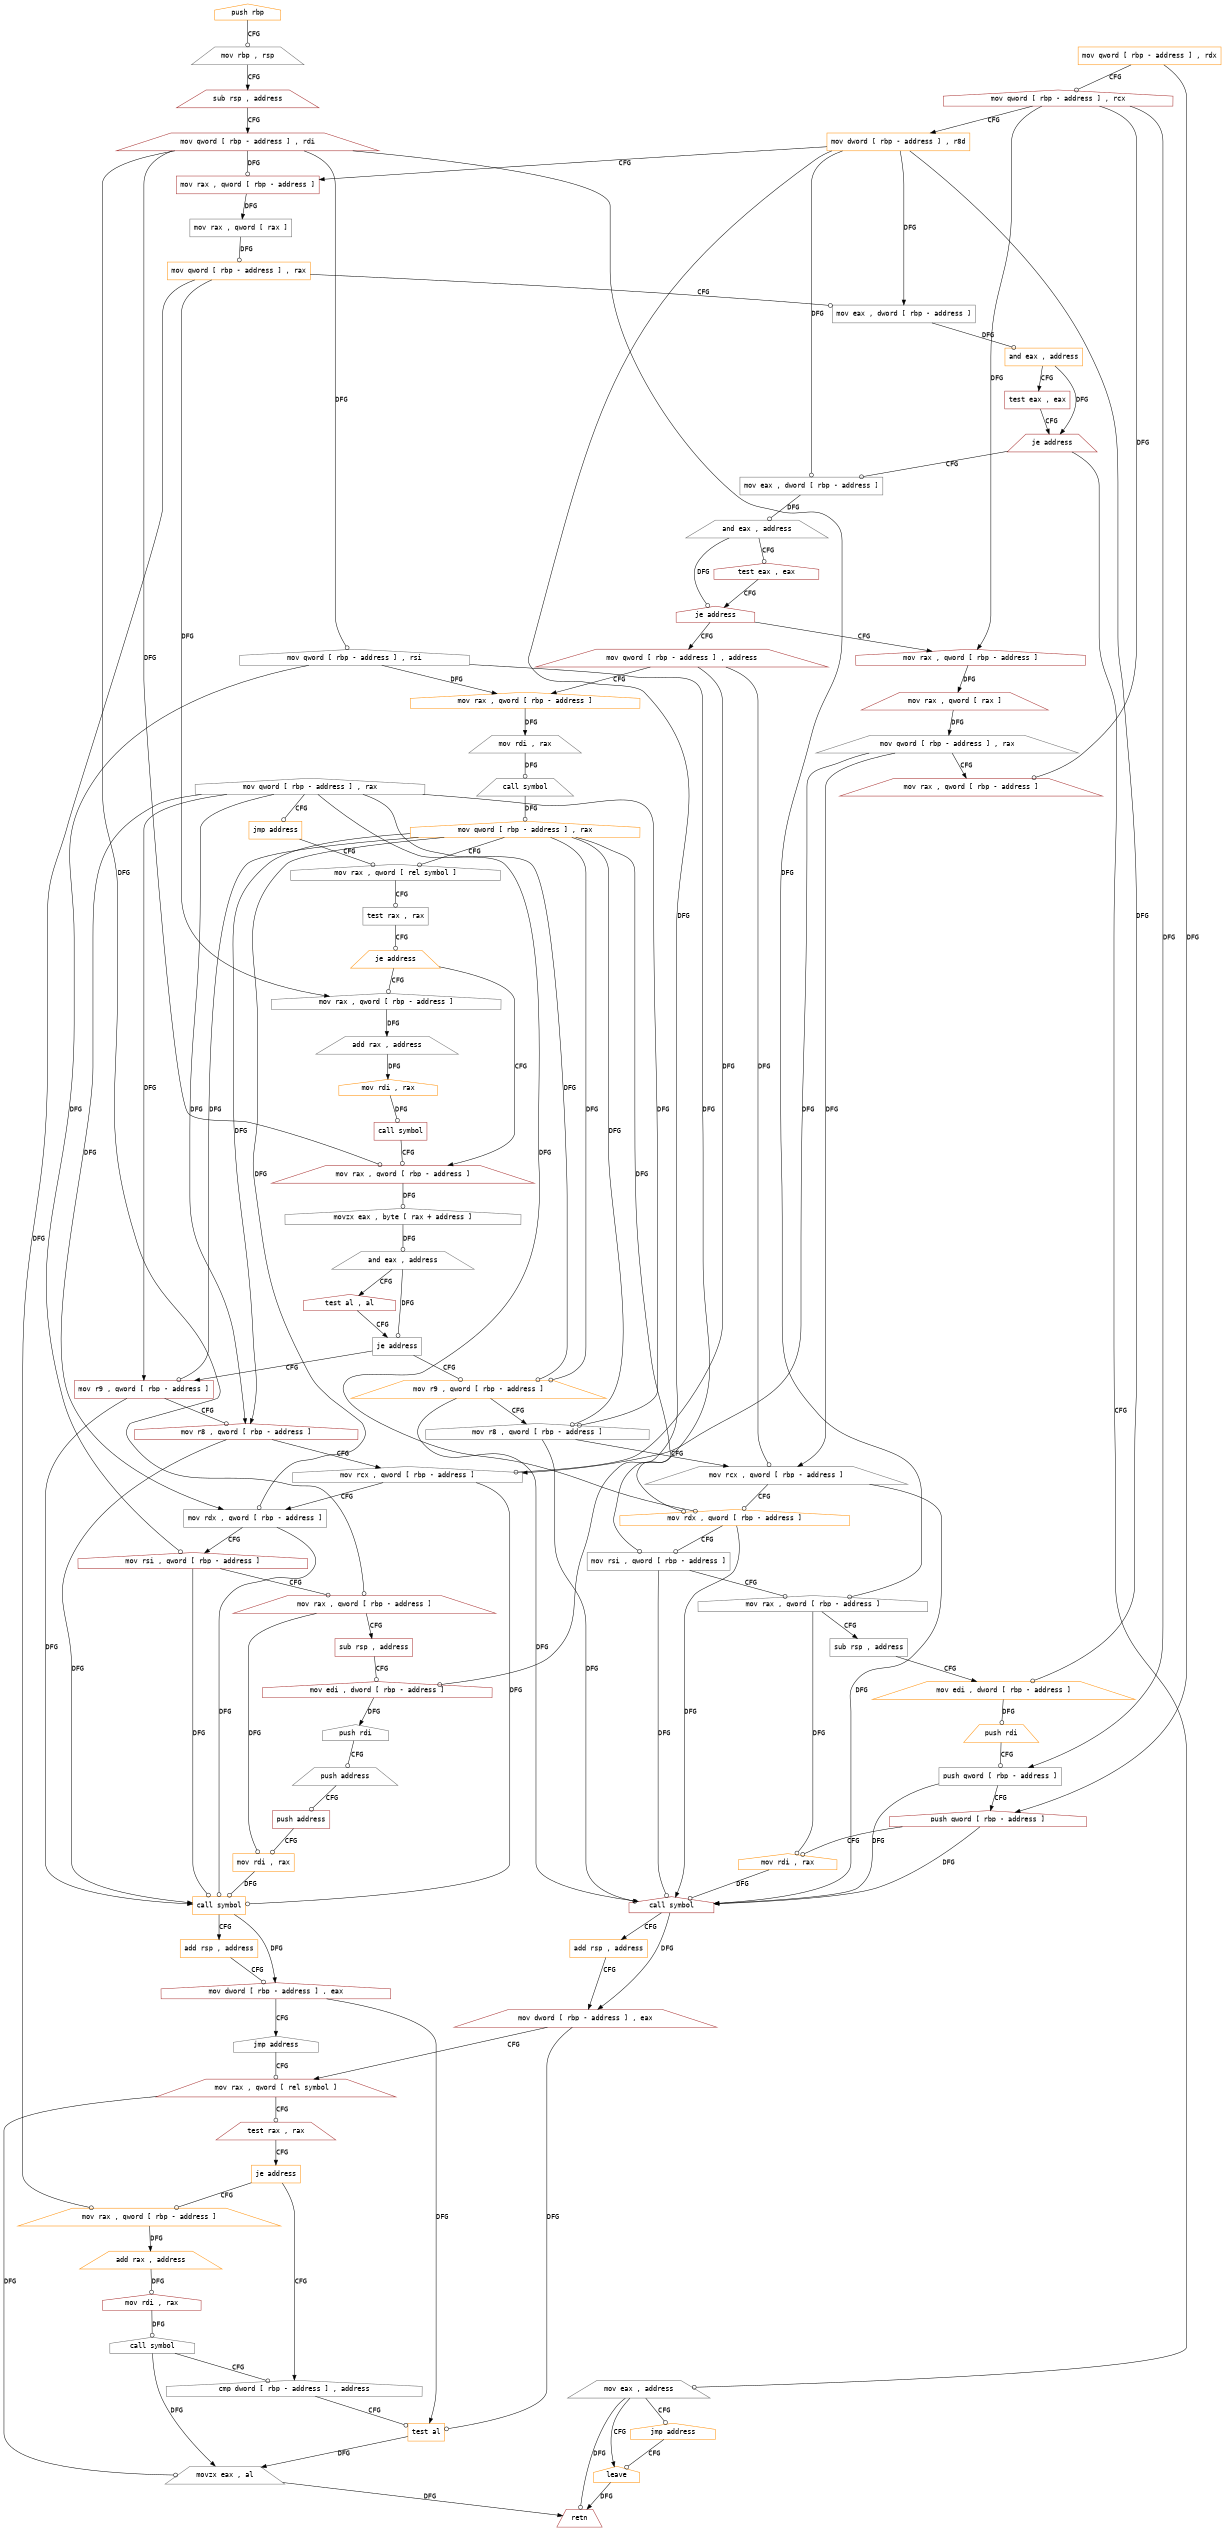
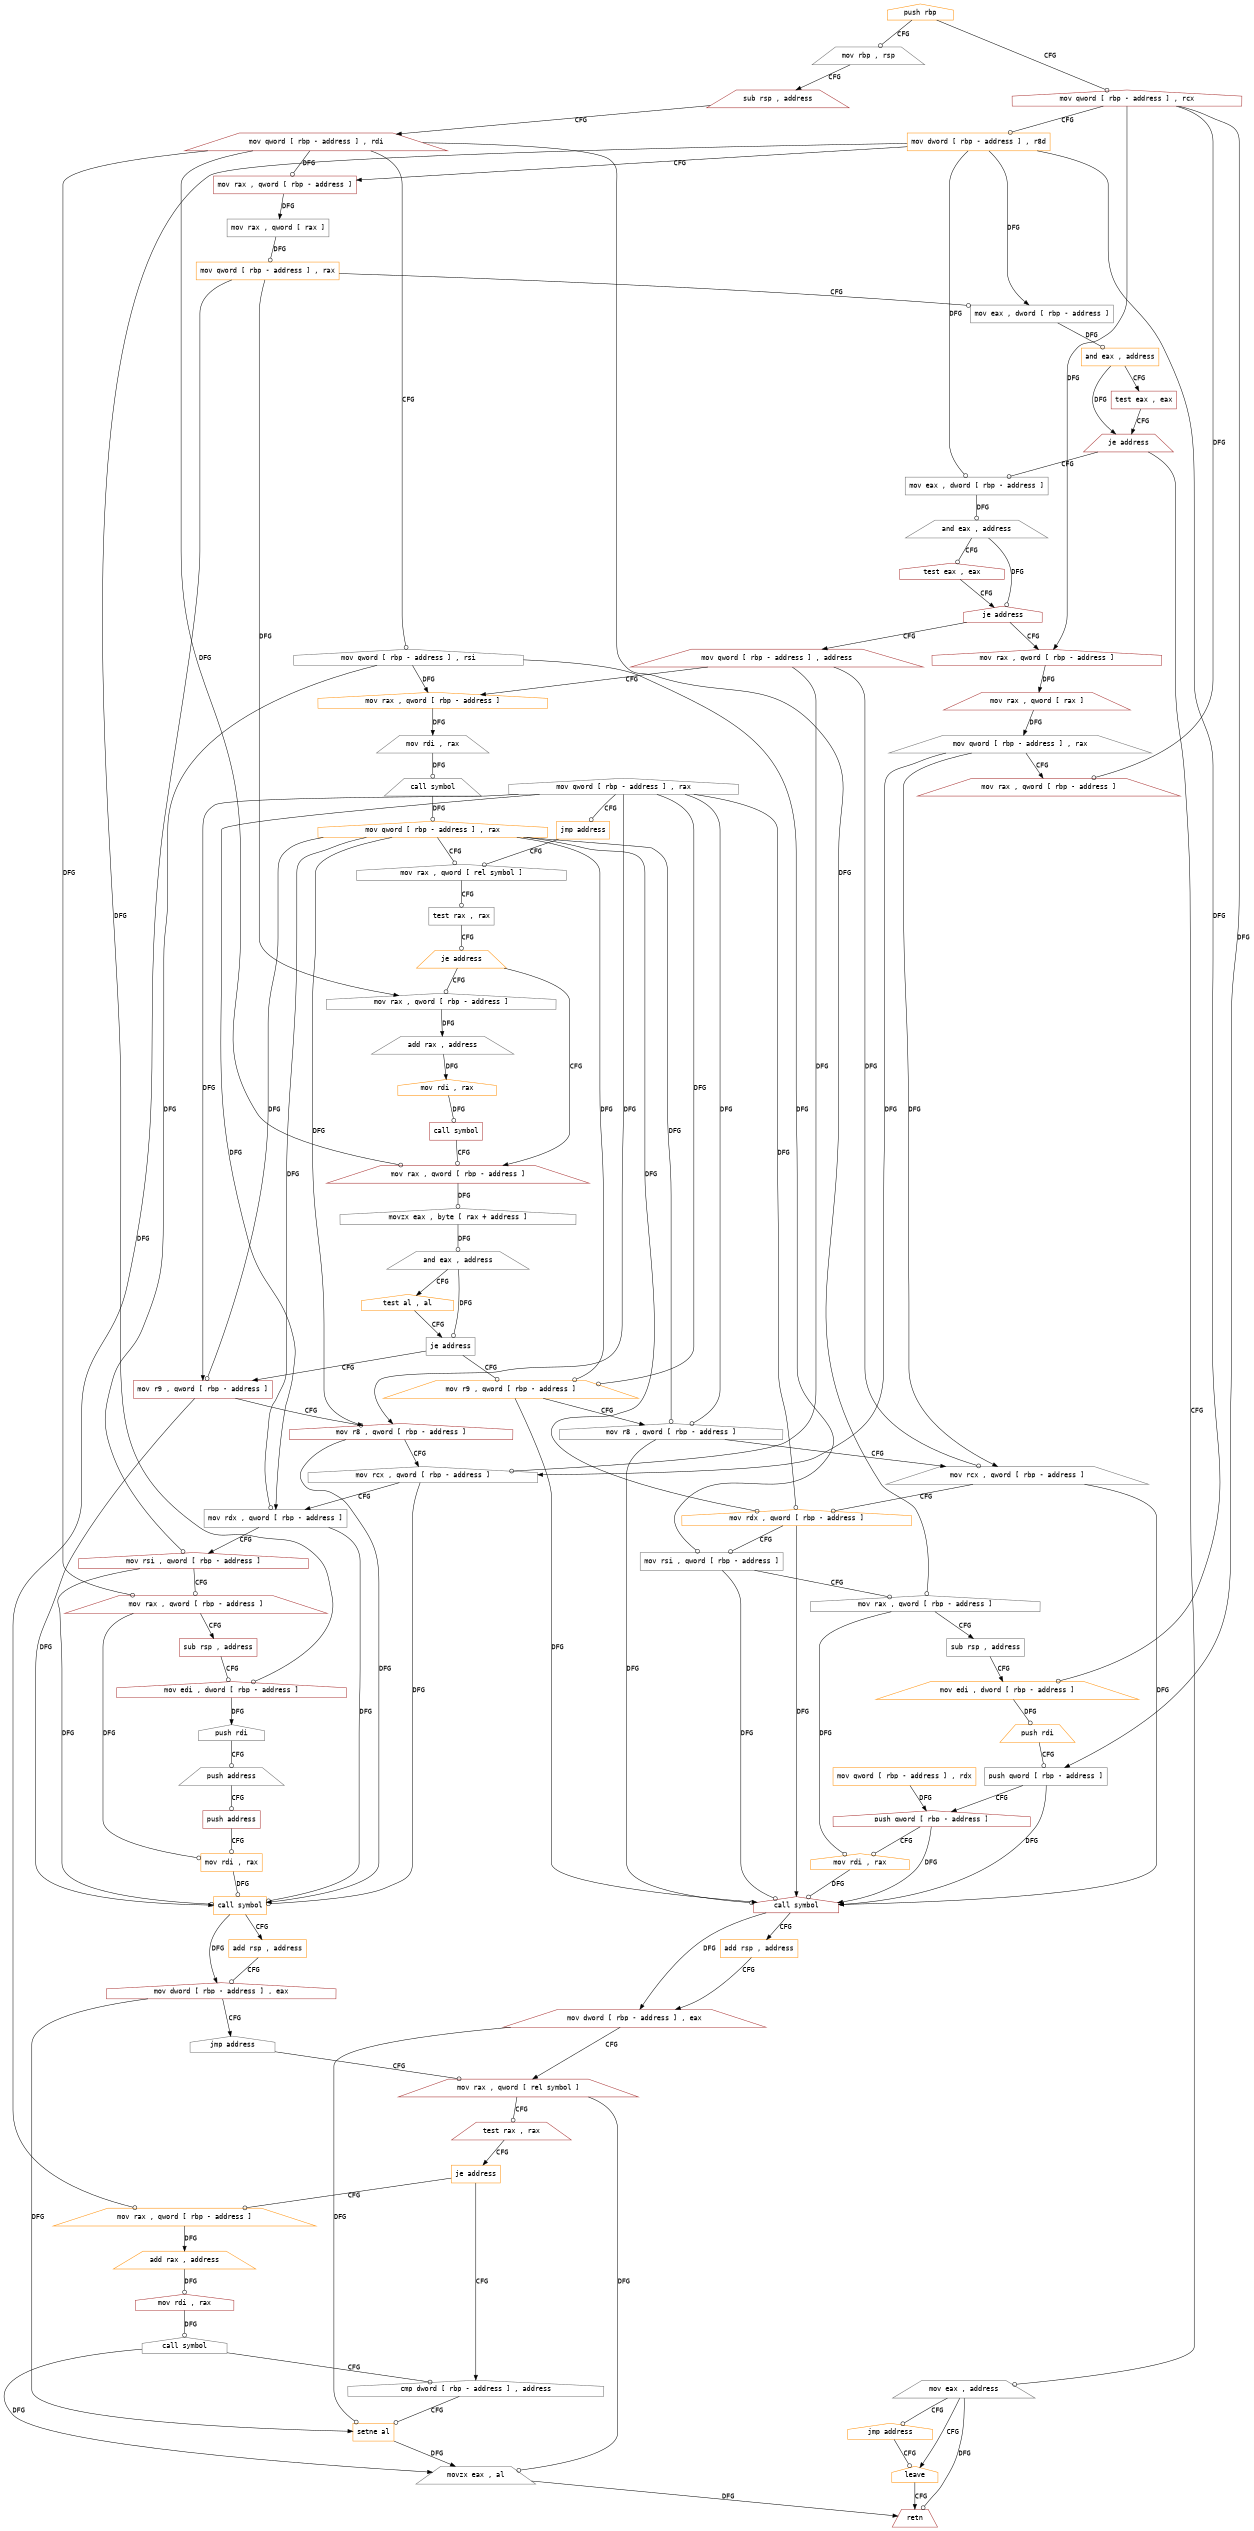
edge "mov qword [ rbp - address ] , rdx" -> "mov qword [ rbp - address ] , rcx": now "push rbp" -> "mov qword [ rbp - address ] , rcx"
edge "mov qword [ rbp - address ] , rcx" -> "mov dword [ rbp - address ] , r8d": arrowhead normal -> odot
edge "mov qword [ rbp - address ] , rdi" -> "mov qword [ rbp - address ] , rsi": label "DFG" -> "CFG"
node "test al , al": color brown -> darkorange
node "test al": label "test al" -> "setne al"
edge "leave" -> "retn": label "DFG" -> "CFG"
